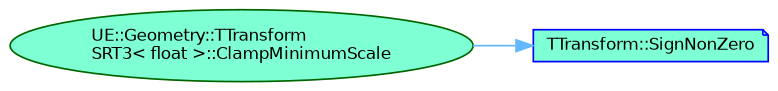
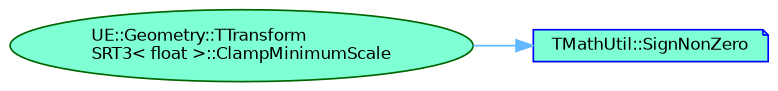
node "TTransform::SignNonZero": label "TTransform::SignNonZero" -> "TMathUtil::SignNonZero"
